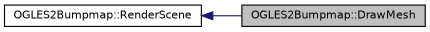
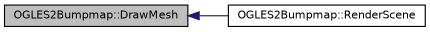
edge "OGLES2Bumpmap::DrawMesh" -> "OGLES2Bumpmap::RenderScene": reversed
